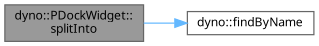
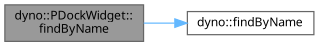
node "dyno::PDockWidget:: splitInto": label "dyno::PDockWidget:: splitInto" -> "dyno::PDockWidget:: findByName"
